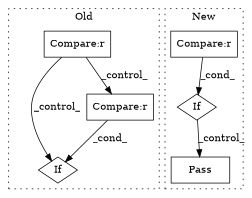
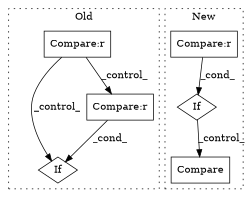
node "Pass": label "Pass" -> "Compare"
